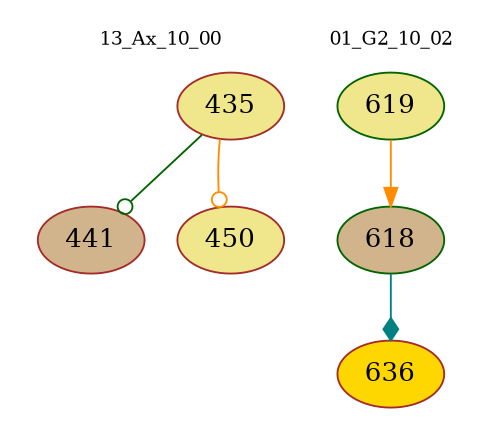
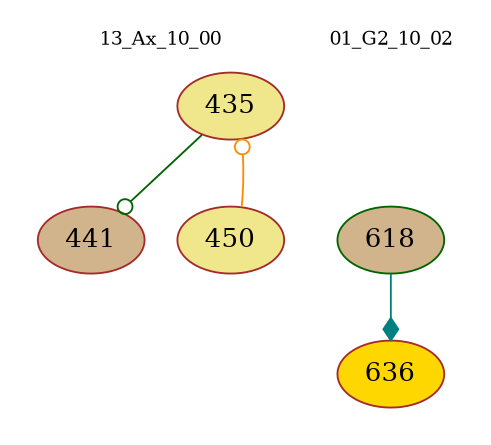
node "619": removed
edge "435" -> "450": reversed
